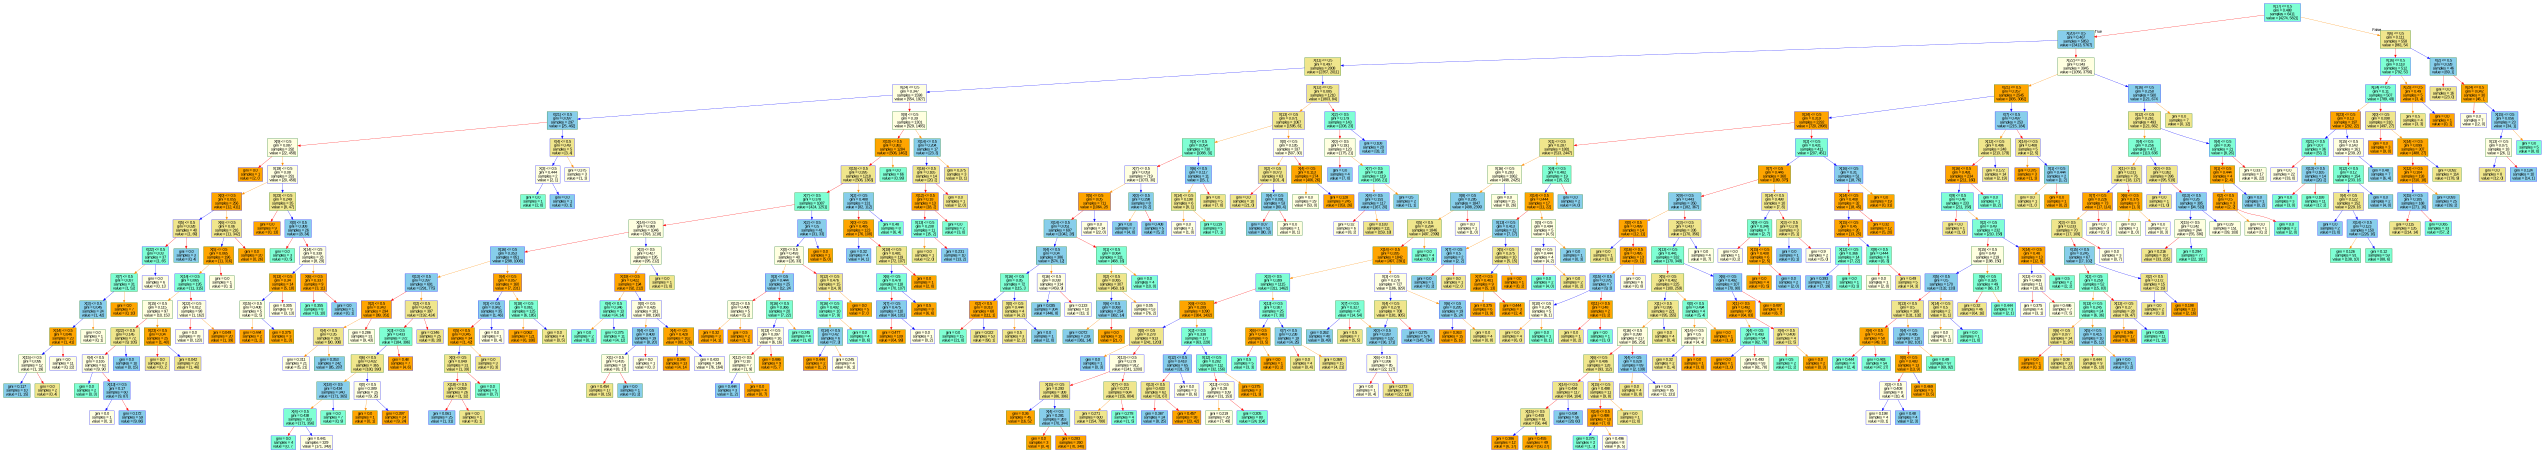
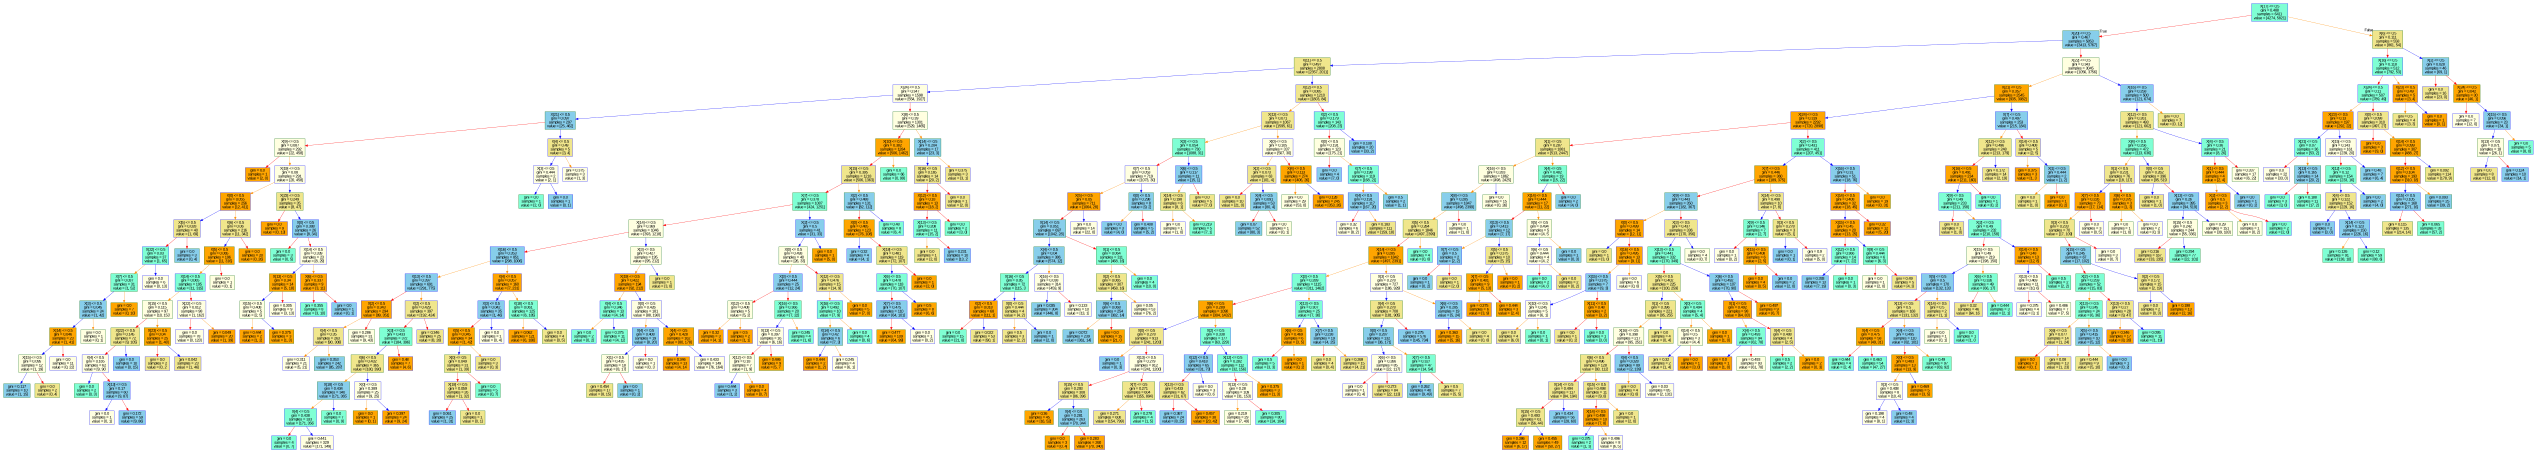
node "gini = 0.065 samples = 33 value = [57, 2]": color blue -> darkgreen
edge "X[7] <= 0.5 gini = 0.327 samples = 47 value = [14, 54]" -> "X[0] <= 0.5 gini = 0.287 samples = 132 value = [36, 171]": reversed
edge "X[0] <= 0.5 gini = 0.483 samples = 13 value = [13, 9]" -> "X[3] <= 0.5 gini = 0.408 samples = 8 value = [10, 4]": color red -> darkorange
